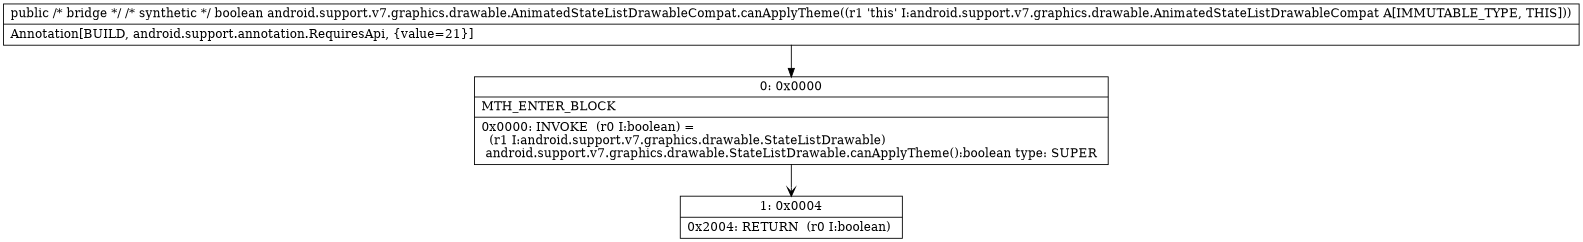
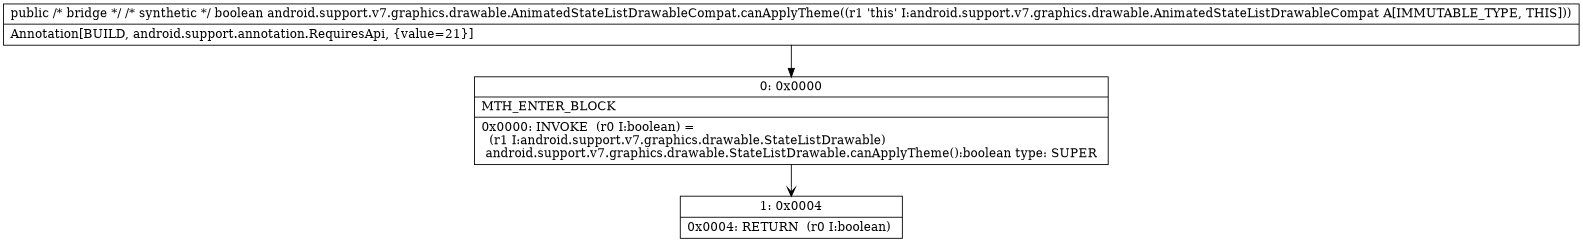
node "1: 0x0004": text "0x2004: RETURN  (r0 I:boolean)" -> "0x0004: RETURN  (r0 I:boolean)"
